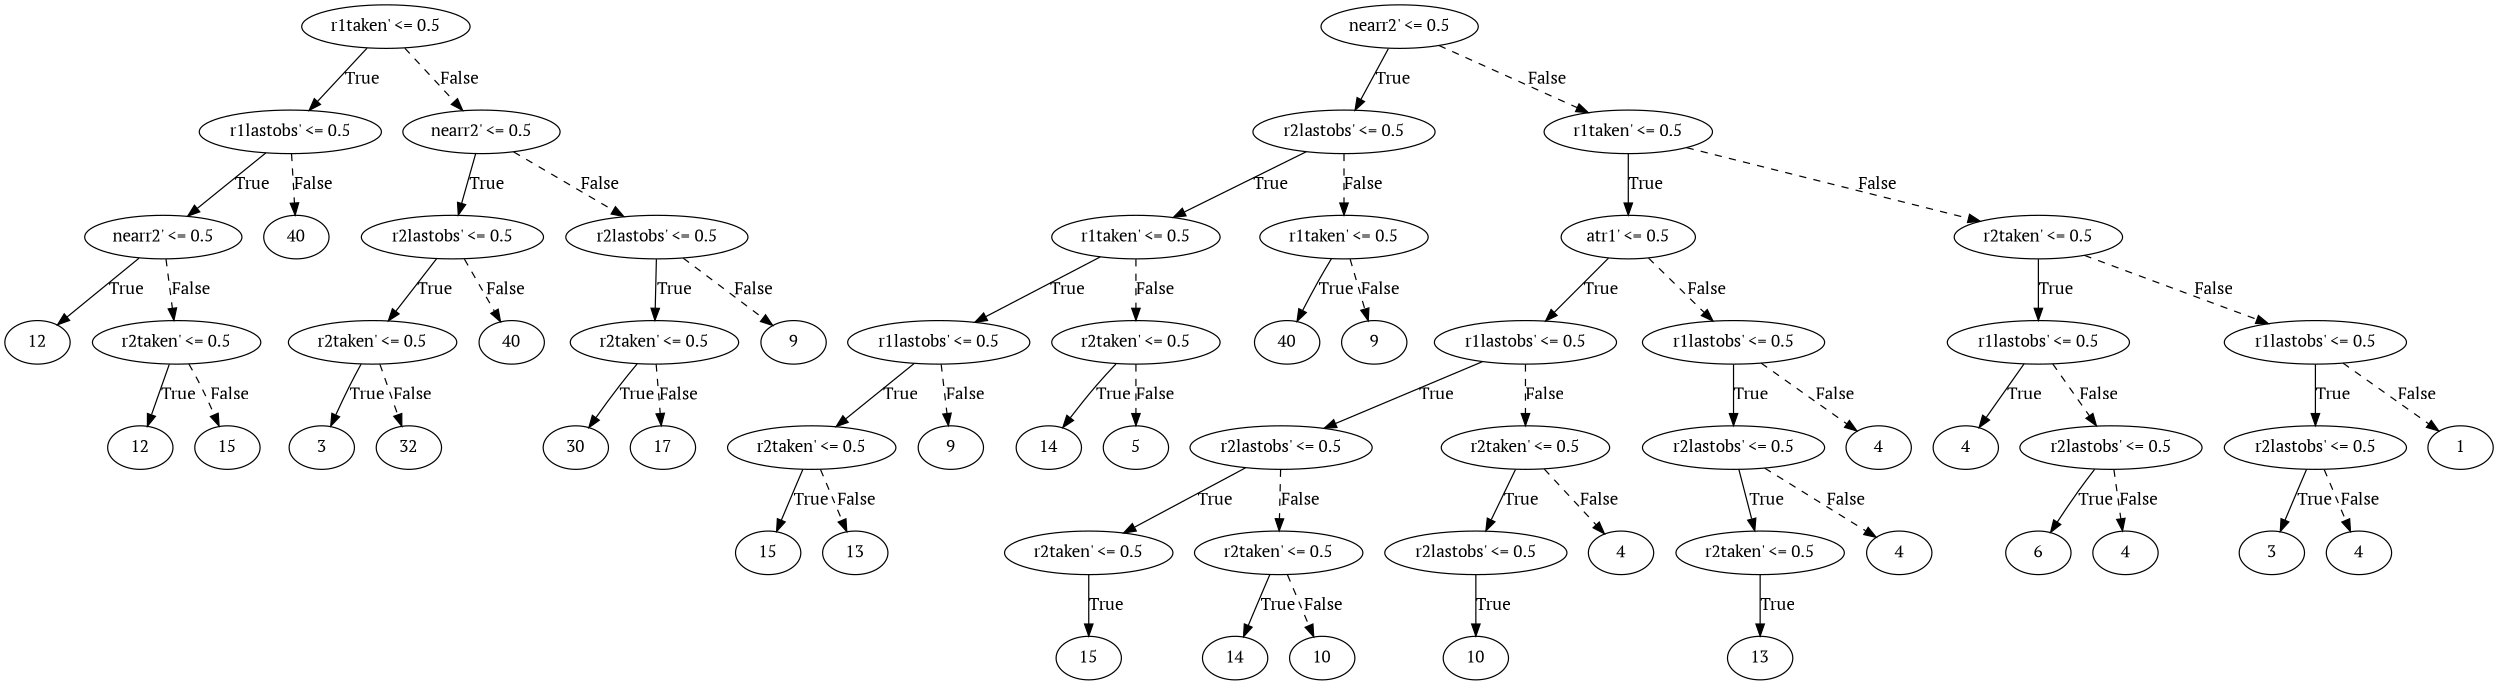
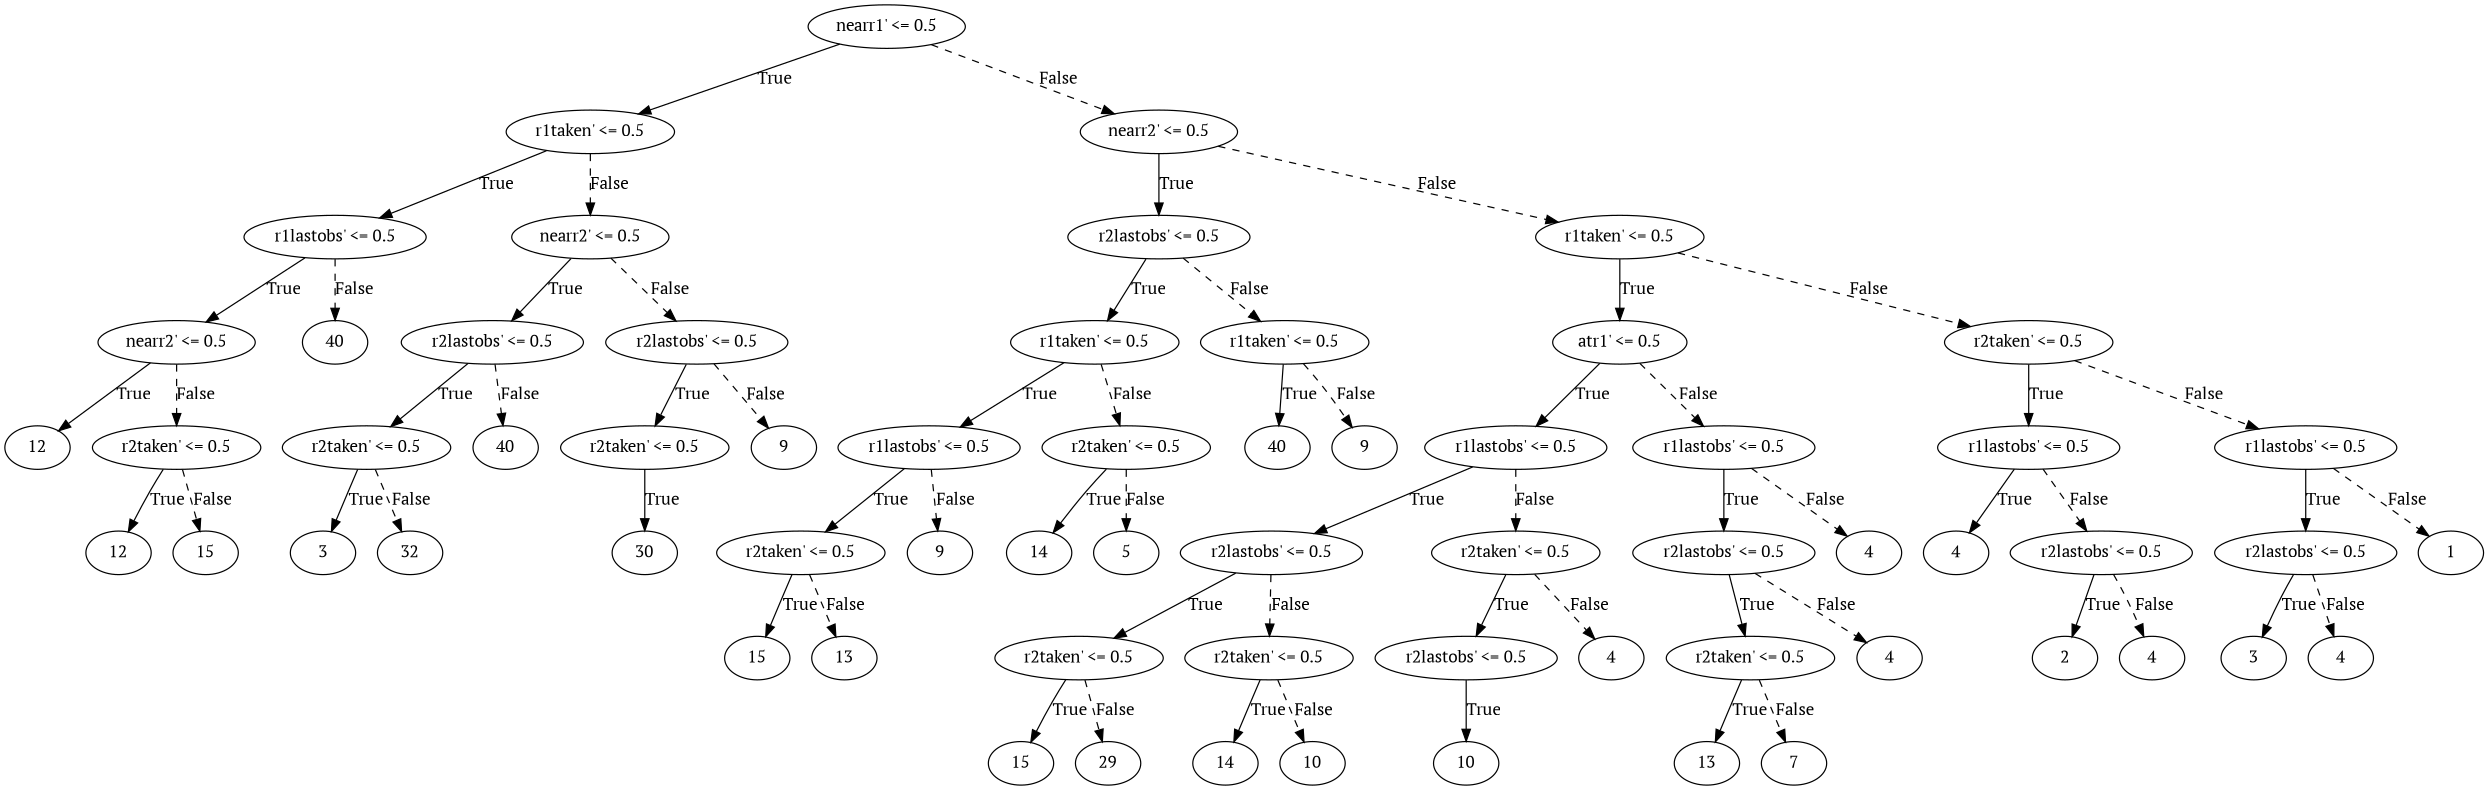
node "nearr1' <= 0.5": added
node "17": removed
node "6": label "6" -> "2"
node "29": added
node "7": added
